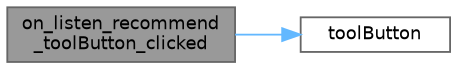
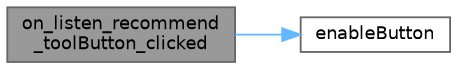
node "toolButton": label "toolButton" -> "enableButton"
